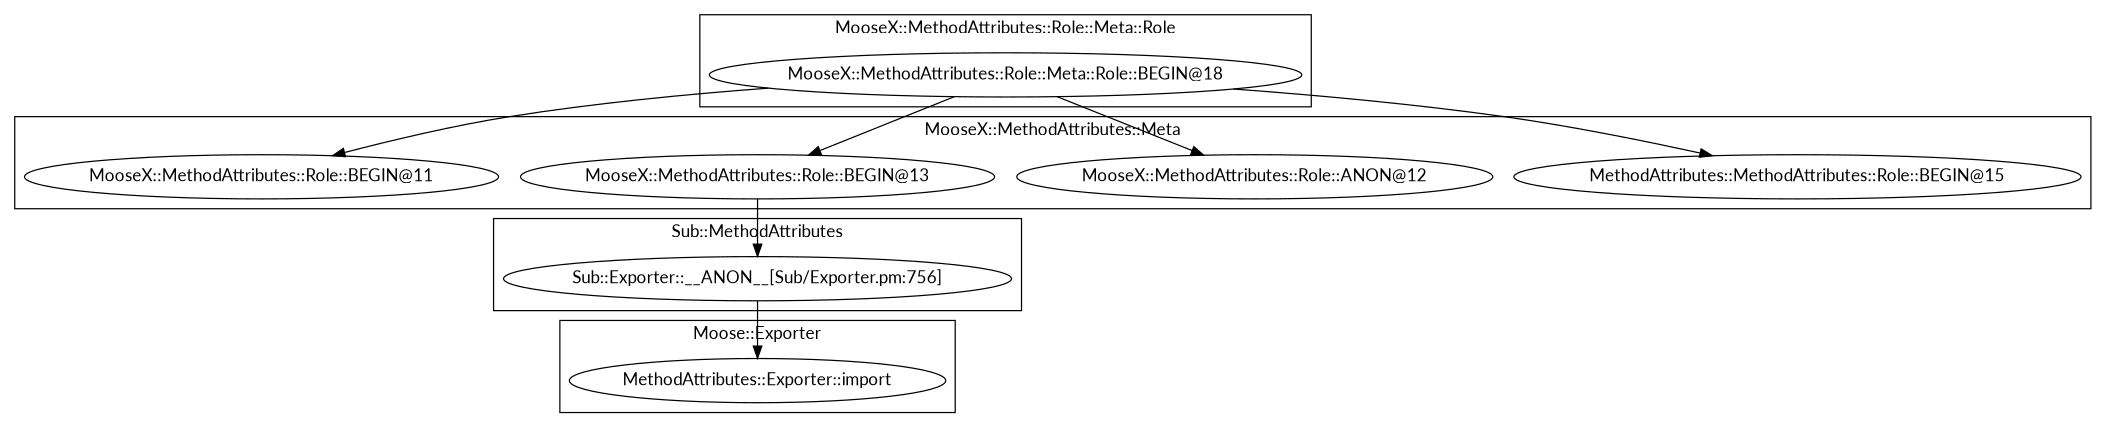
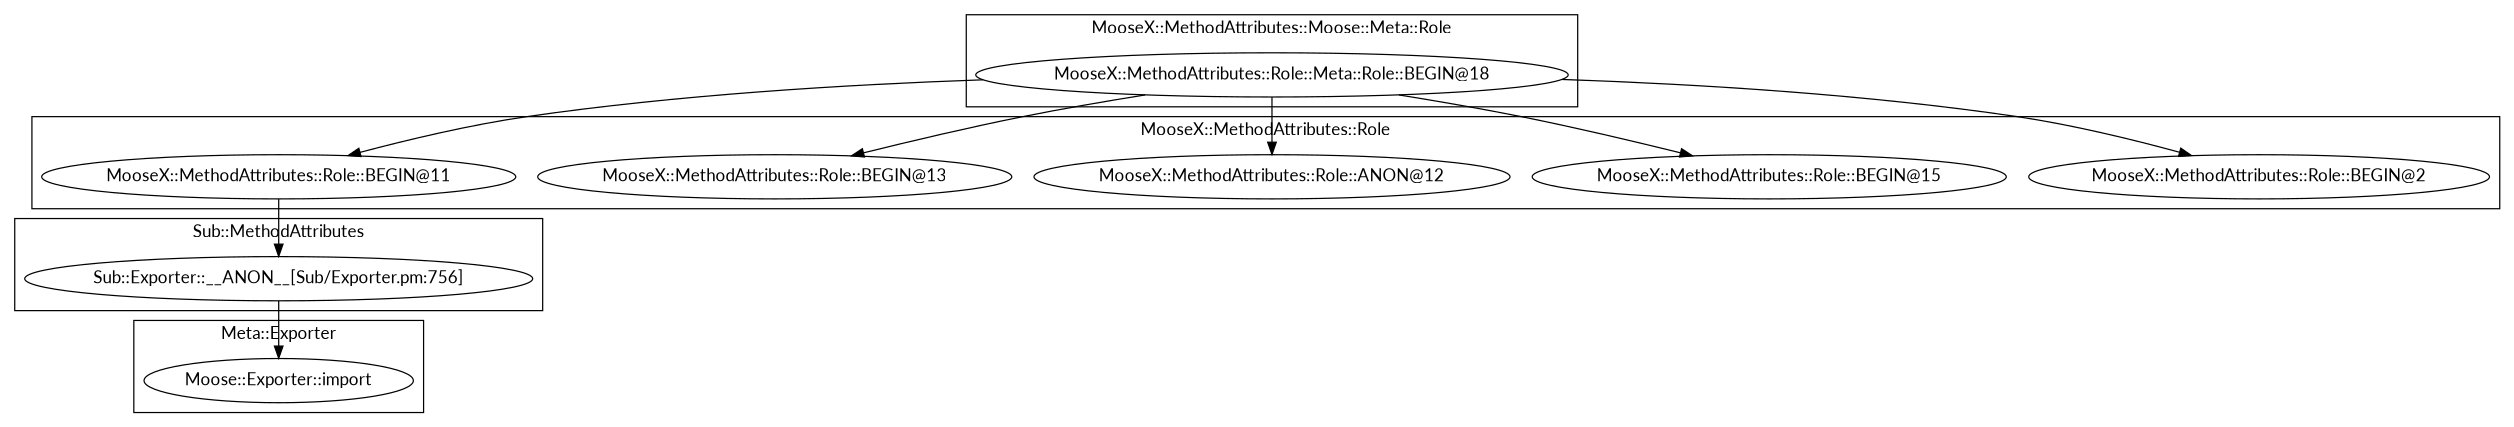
cluster "MooseX::MethodAttributes::Role::Meta::Role": label "MooseX::MethodAttributes::Role::Meta::Role" -> "MooseX::MethodAttributes::Moose::Meta::Role"
cluster "MooseX::MethodAttributes::Meta": label "MooseX::MethodAttributes::Meta" -> "MooseX::MethodAttributes::Role"
node "MethodAttributes::MethodAttributes::Role::BEGIN@15": label "MethodAttributes::MethodAttributes::Role::BEGIN@15" -> "MooseX::MethodAttributes::Role::BEGIN@15"
node "MooseX::MethodAttributes::Role::BEGIN@2": added
edge "MooseX::MethodAttributes::Role::BEGIN@13" -> "Sub::Exporter::__ANON__[Sub/Exporter.pm:756]": now "MooseX::MethodAttributes::Role::BEGIN@11" -> "Sub::Exporter::__ANON__[Sub/Exporter.pm:756]"
cluster "Moose::Exporter": label "Moose::Exporter" -> "Meta::Exporter"
node "MethodAttributes::Exporter::import": label "MethodAttributes::Exporter::import" -> "Moose::Exporter::import"
